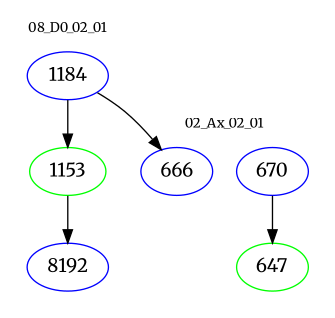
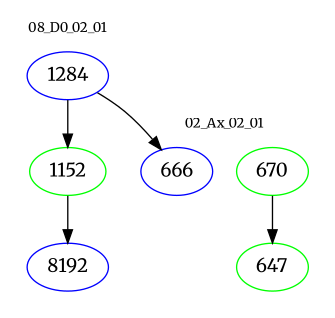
node "1184": label "1184" -> "1284"
node "1153": label "1153" -> "1152"
node "670": color blue -> green
